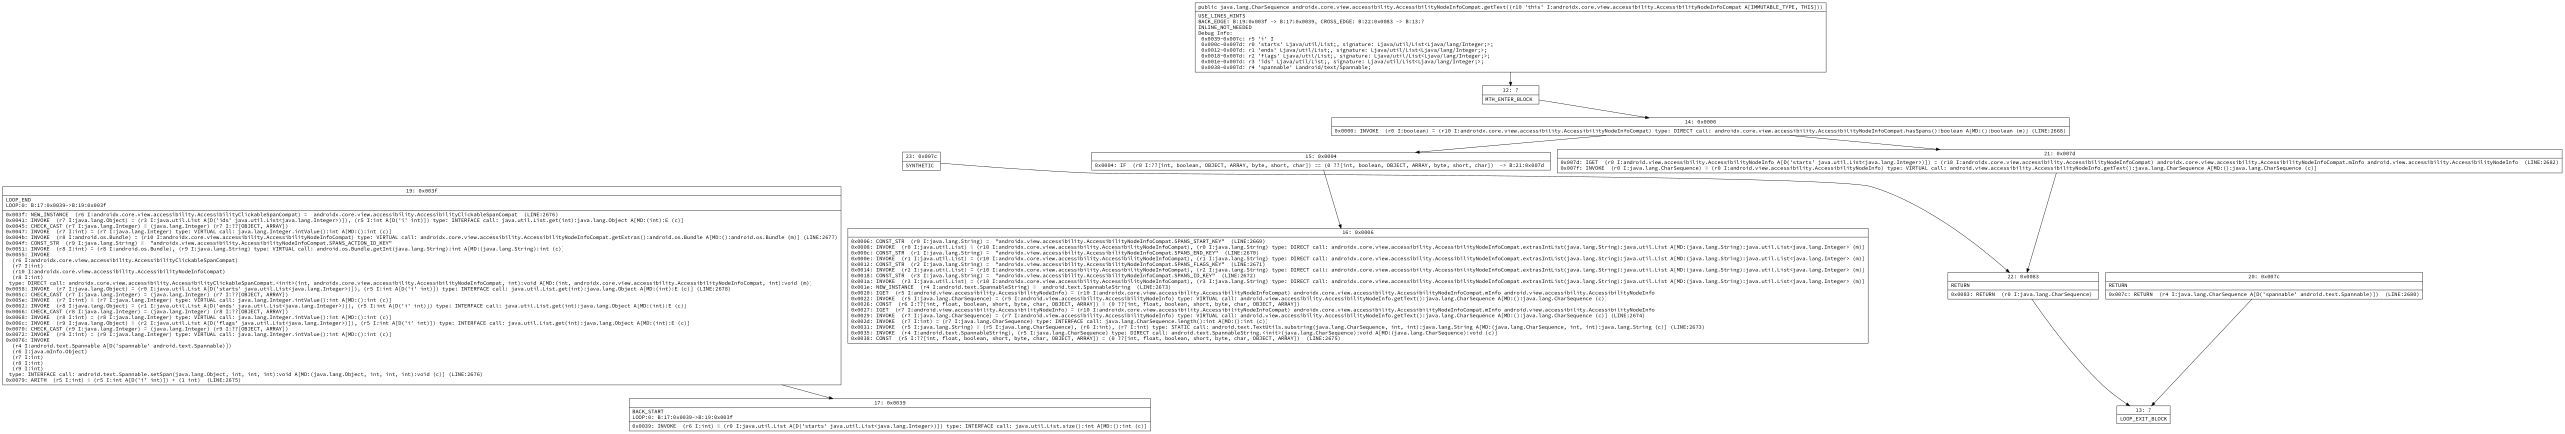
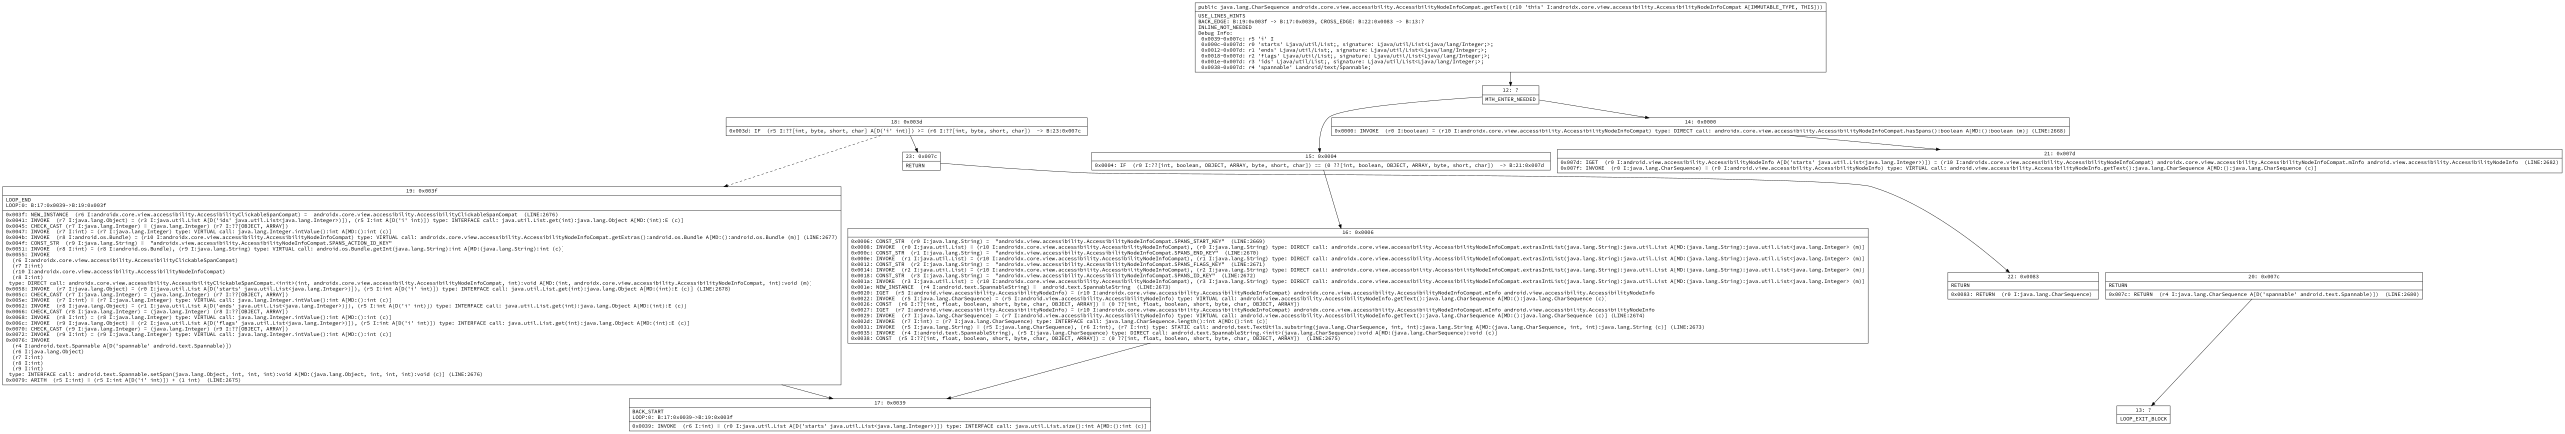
node "12: ?": text "MTH_ENTER_BLOCK" -> "MTH_ENTER_NEEDED"
node "18: 0x003d": added
edge "14: 0x0000" -> "15: 0x0004": now "12: ?" -> "15: 0x0004"
node "23: 0x007c": text "SYNTHETIC" -> "RETURN"
edge "21: 0x007d" -> "22: 0x0083": removed
node "19: 0x003f": text "(r6 I:java.mInfo.Object)" -> "(r6 I:java.lang.Object)"
edge "22: 0x0083" -> "13: ?": removed
edge "16: 0x0006" -> "17: 0x0039": added
